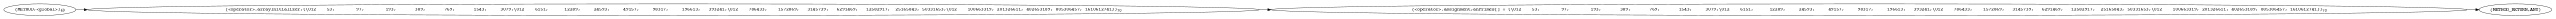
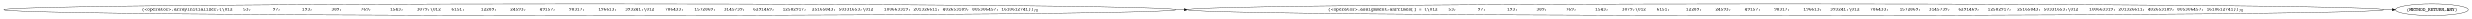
node "(METHOD,<global>)": removed
